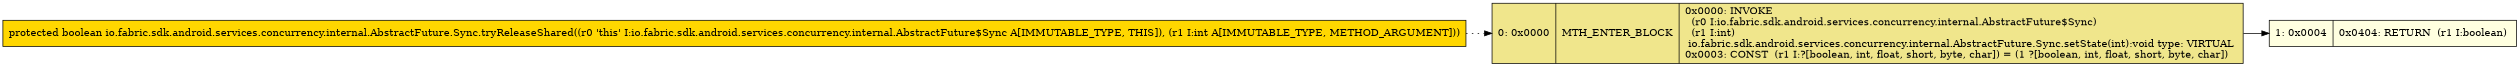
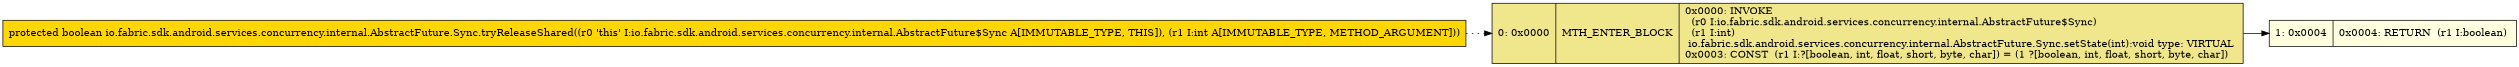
node "1: 0x0004": text "0x0404: RETURN  (r1 I:boolean)" -> "0x0004: RETURN  (r1 I:boolean)"
